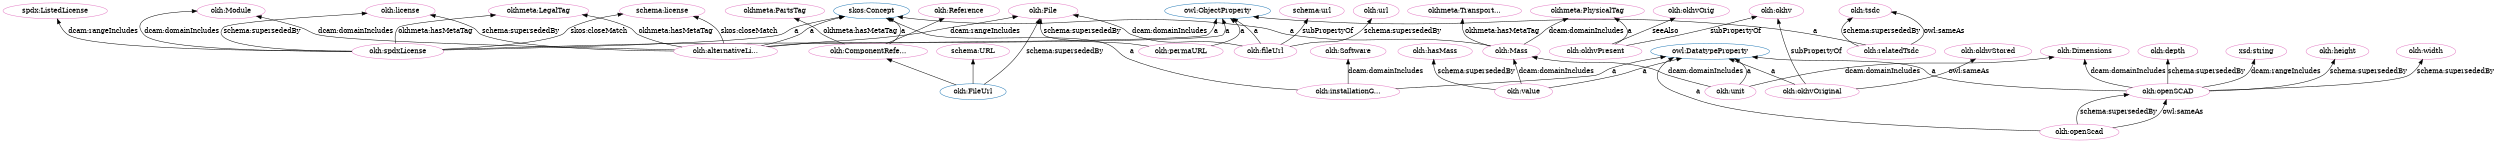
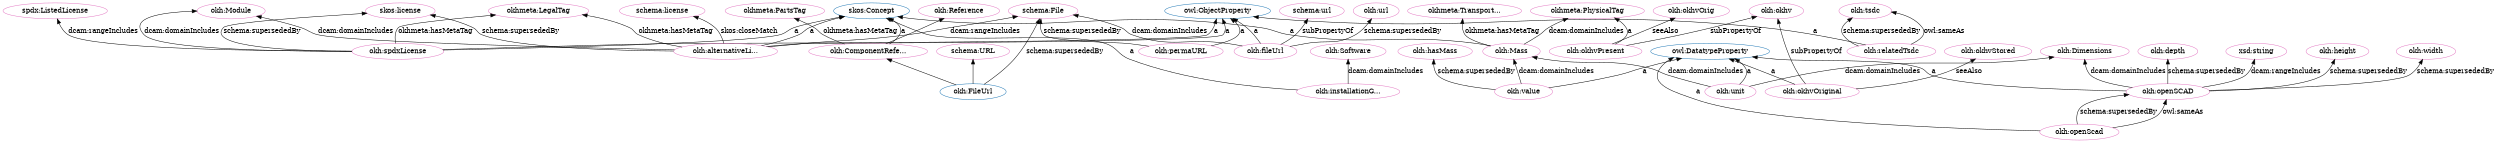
node "okh:license": label "okh:license" -> "skos:license"
node "okh:File": label "okh:File" -> "schema:File"
edge "okh:spdxLicense" -> "schema:license": removed, label "skos:closeMatch"
edge "okh:okhvOriginal" -> "okh:okhvStored": label "owl:sameAs" -> "seeAlso"
edge "okh:installationG..." -> "owl:DatatypeProperty": removed, label "a"
